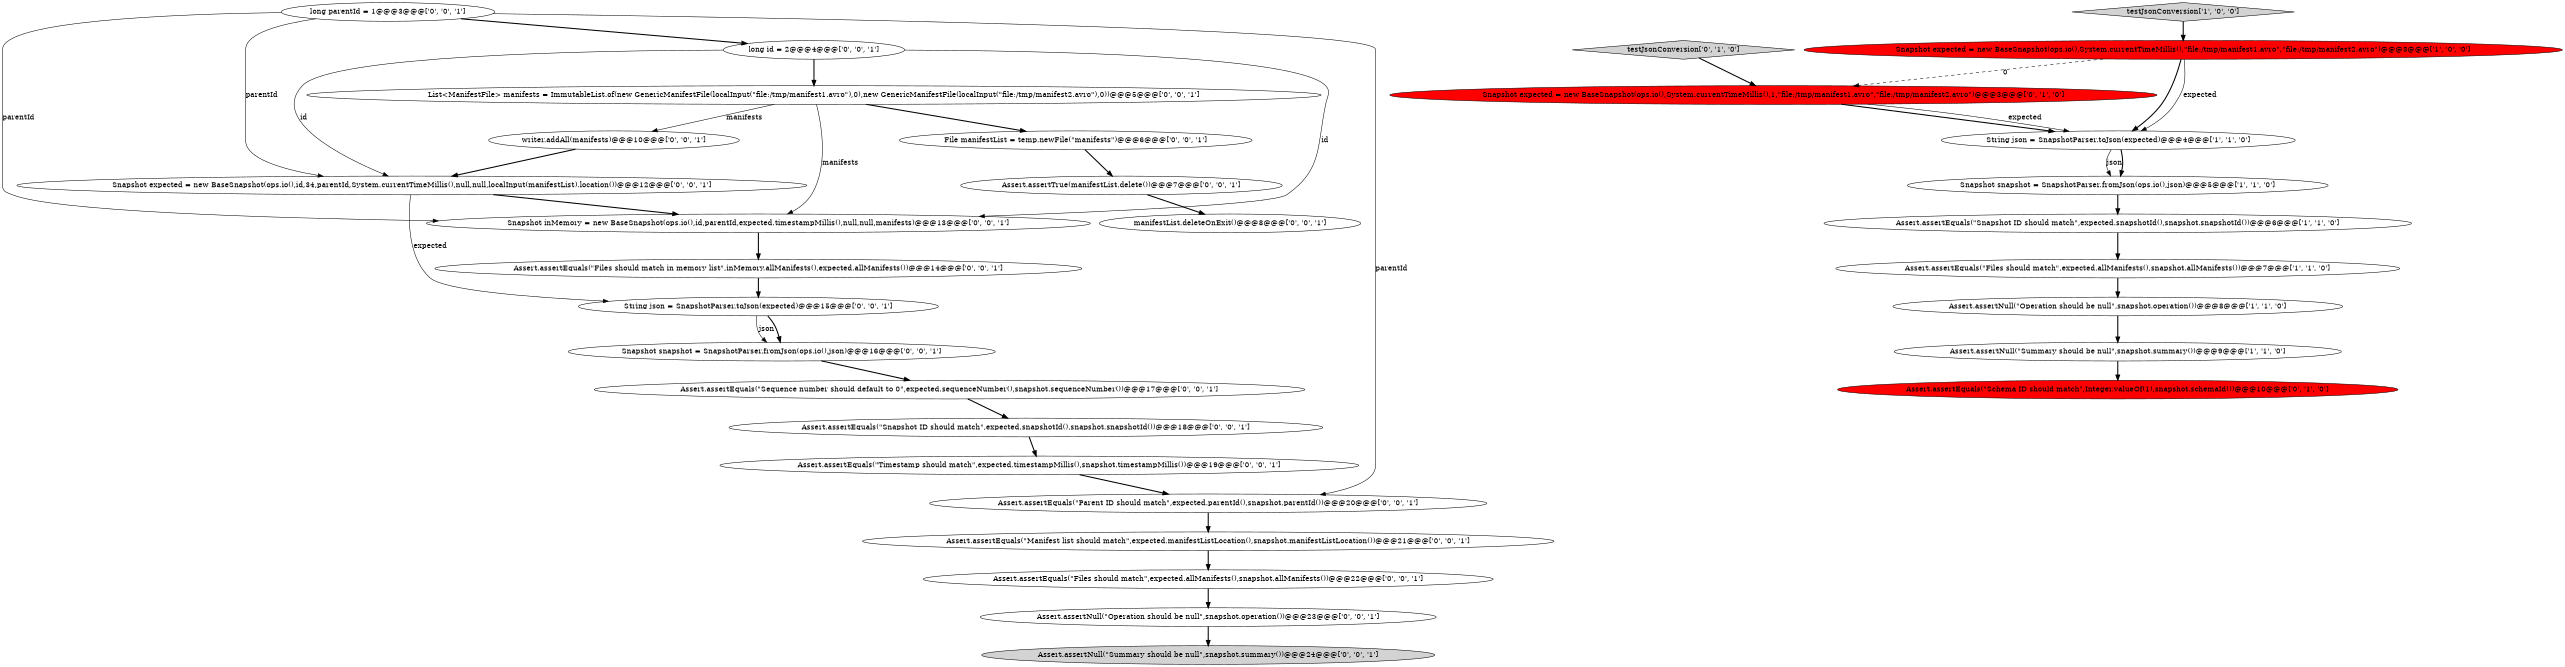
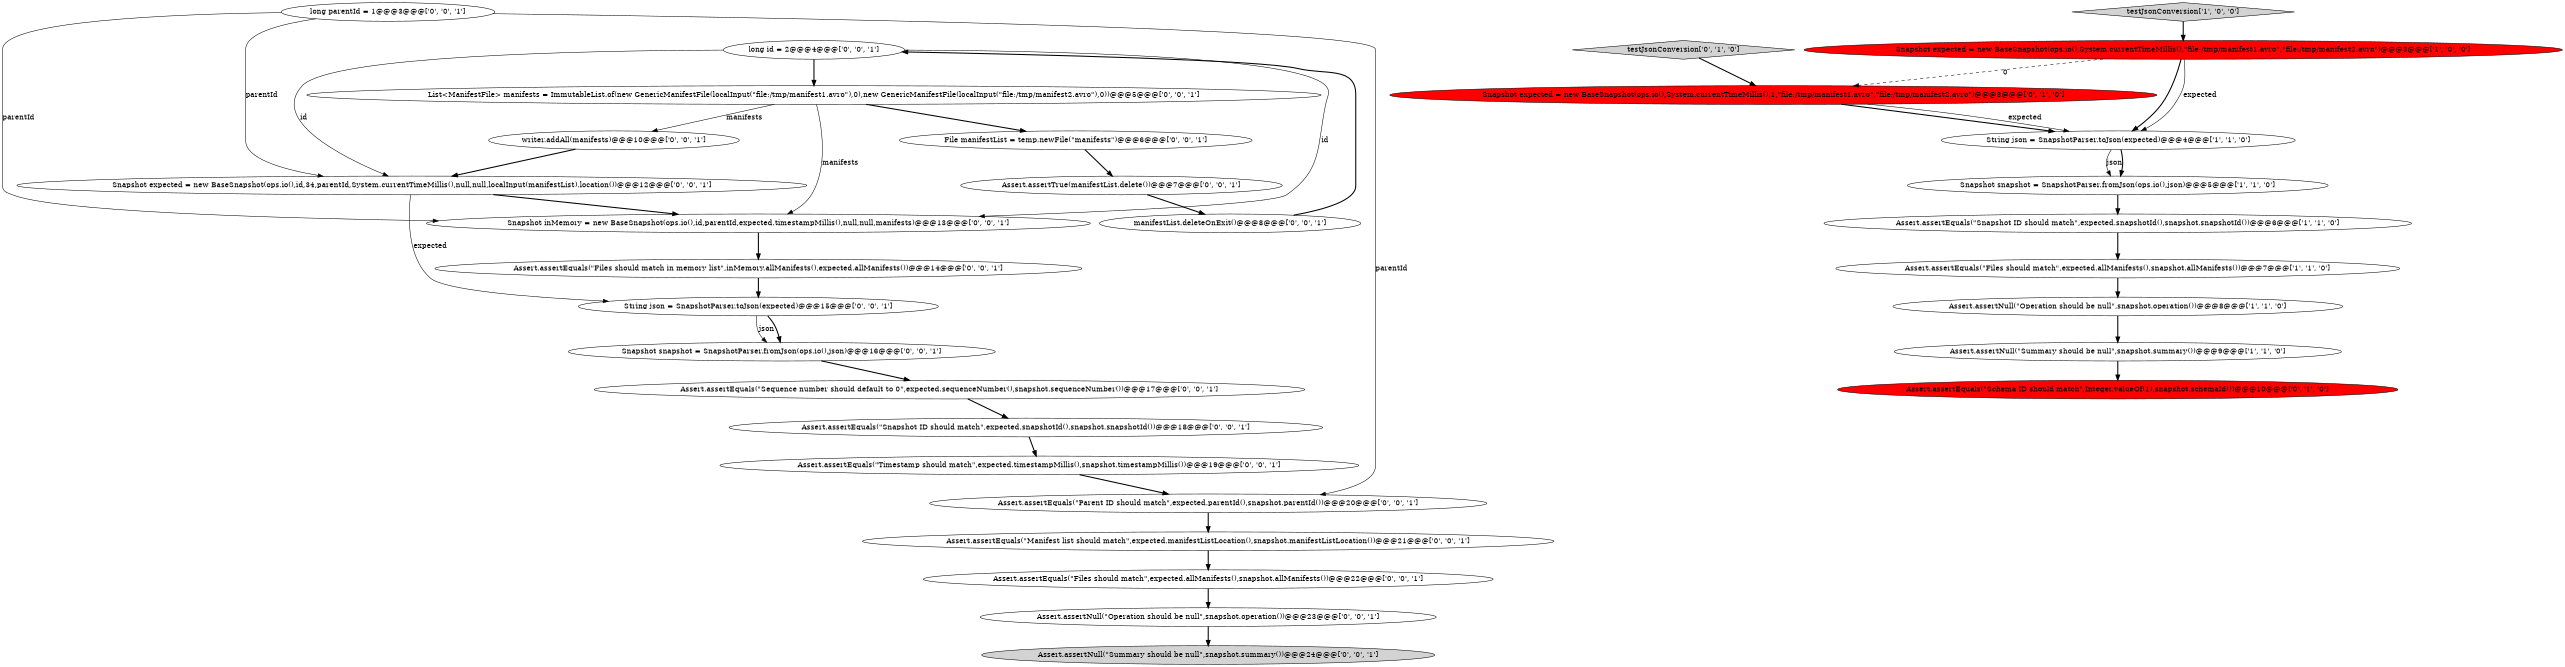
edge "long parentId = 1@@@3@@@['0', '0', '1']" -> "long id = 2@@@4@@@['0', '0', '1']": now "manifestList.deleteOnExit()@@@8@@@['0', '0', '1']" -> "long id = 2@@@4@@@['0', '0', '1']"
